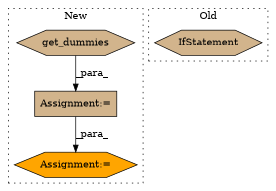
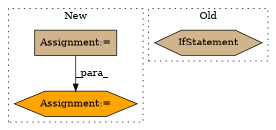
node "get_dummies": removed
